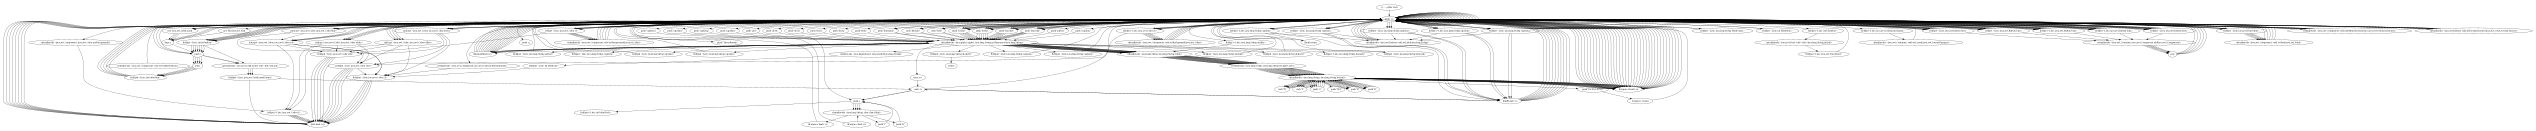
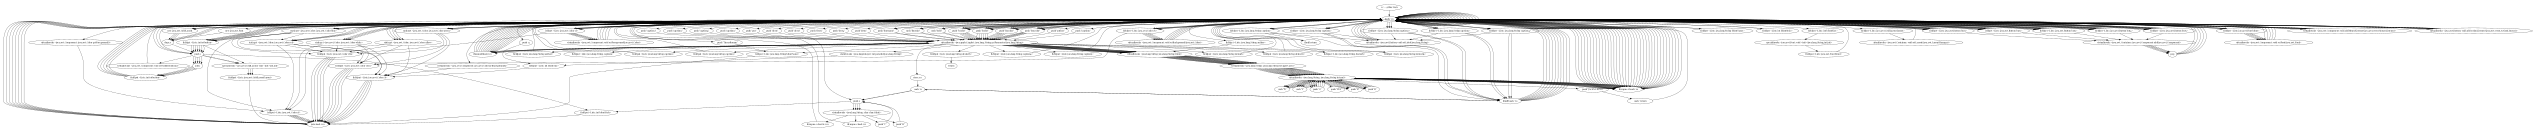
node "new fmcolor.awt.Font": label "new fmcolor.awt.Font" -> "new java.awt.Font"
edge "load.r r1" -> "load.r r0": now "fieldput <List1: java.lang.String desturl3>" -> "load.r r0"
edge "staticget <java.awt.Color: java.awt.Color blue>" -> "fieldput <List1: java.awt.Color cfm>": added
node "fieldput <List1: java.lang.String bfontName>": added
edge "push 12" -> "fieldput <List1: int bfontSize>": added
edge "push 1" -> "virtualinvoke <java.awt.Component: void setVisible(boolean)>": added
edge "staticget <java.awt.Color: java.awt.Color blue>" -> "fieldput <List1: java.awt.Color cf>": added
edge "push 1" -> "fieldput <List1: int bfontStyle>": added
edge "fieldput <List1: java.awt.Color cbm>" -> "fieldput <List1: java.awt.Color cb>": now "staticget <java.awt.Color: java.awt.Color white>" -> "fieldput <List1: java.awt.Color cb>"
edge "fieldput <List1: java.awt.GridLayout layout>" -> "load.r r1": removed
node "ifcmpne.r return": label "ifcmpne.r return" -> "load.r return"
edge "ifcmpne.c load.r r1" -> "virtualinvoke <java.lang.String: char charAt(int)>": reversed
edge "fieldput <List1: int bfontStyle>" -> "goto load.r r0": added
node "ifcmpne.c load.r r0": label "ifcmpne.c load.r r0" -> "ifcmpne.c charAt.r r0"
